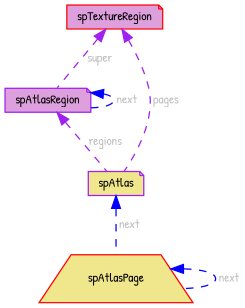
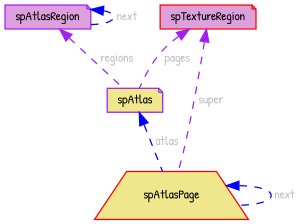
edge "spAtlasRegion" -> "spTextureRegion": now "spAtlasPage" -> "spTextureRegion"
edge "spAtlasPage" -> "spAtlas": label " next" -> " atlas"
